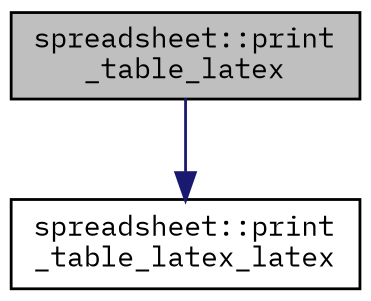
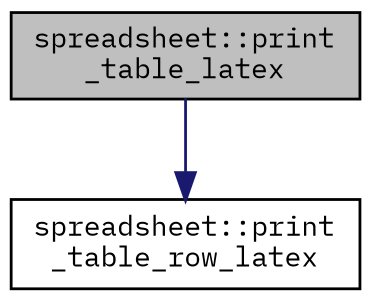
node "spreadsheet::print _table_latex_latex": label "spreadsheet::print _table_latex_latex" -> "spreadsheet::print _table_row_latex"
